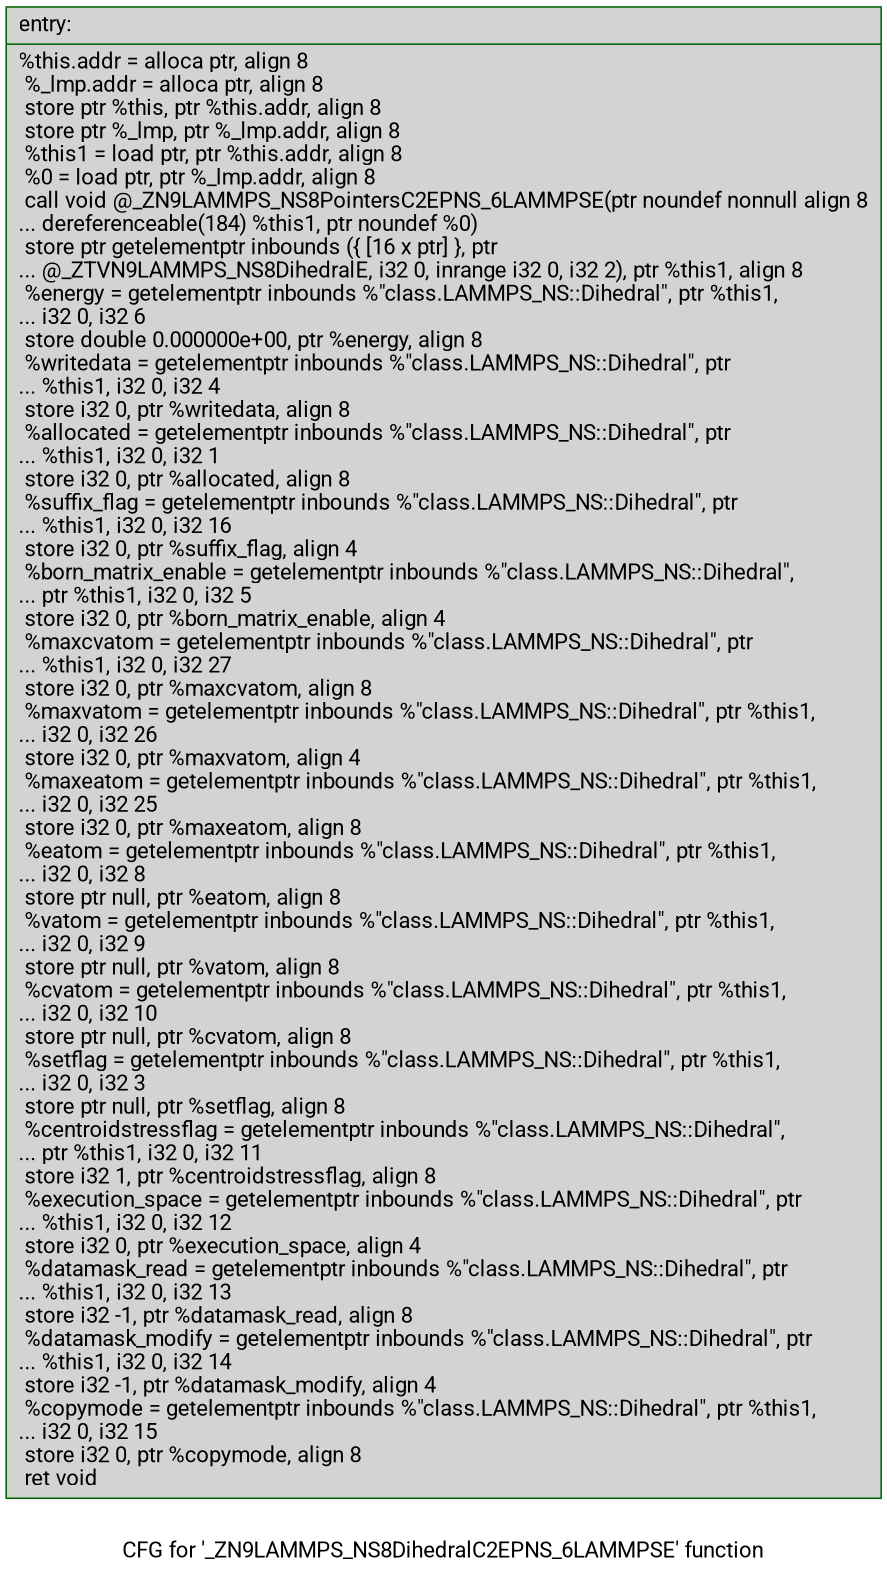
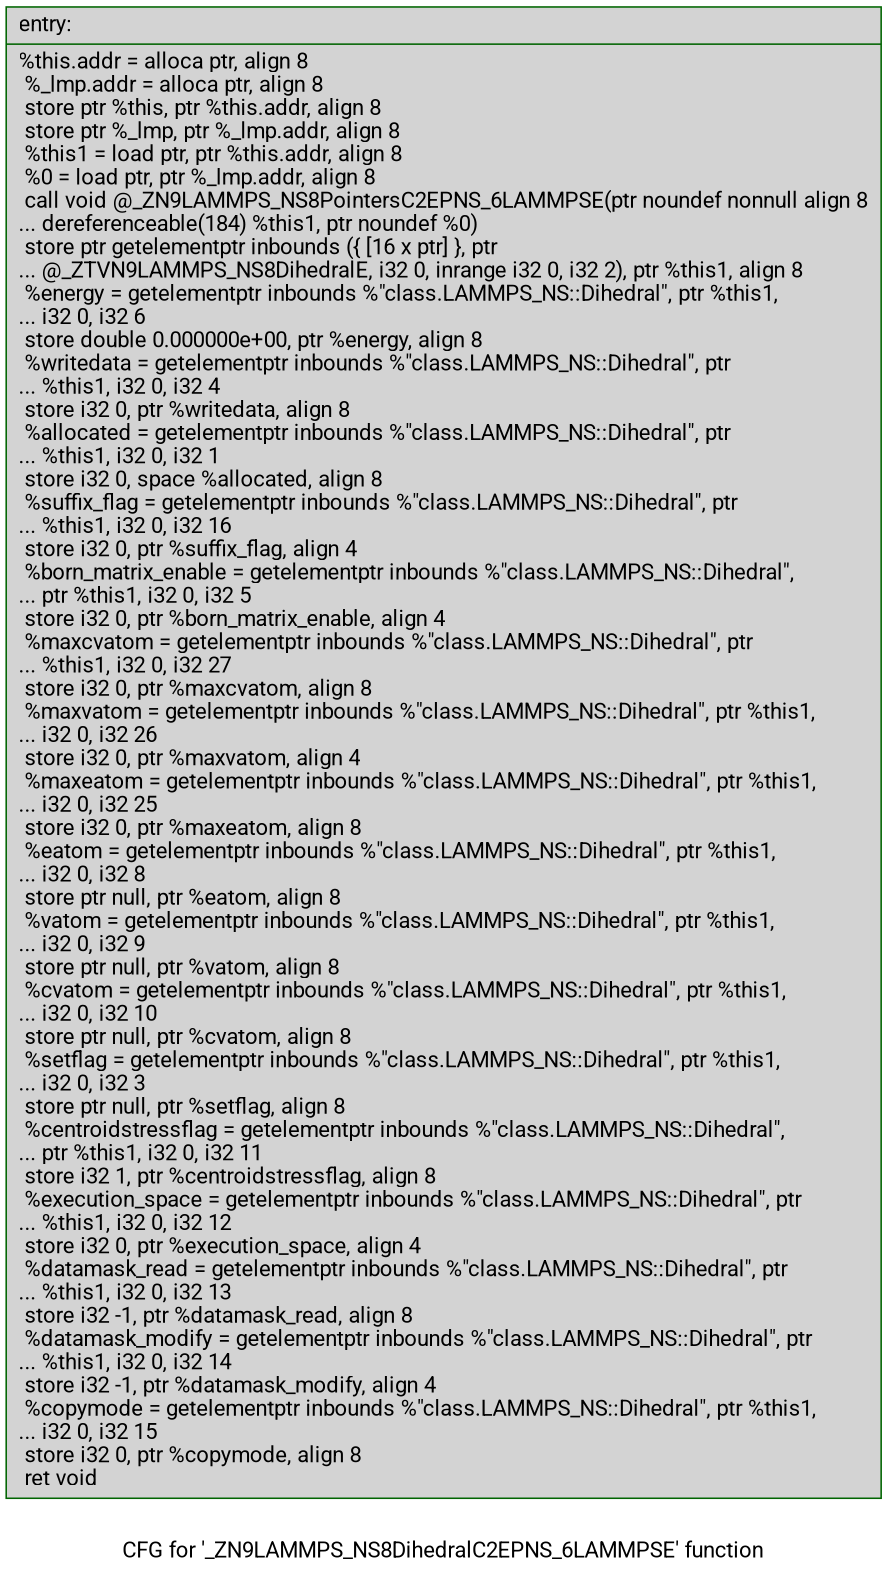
node "entry:": text "store i32 0, ptr %allocated, align 8" -> "store i32 0, space %allocated, align 8"
